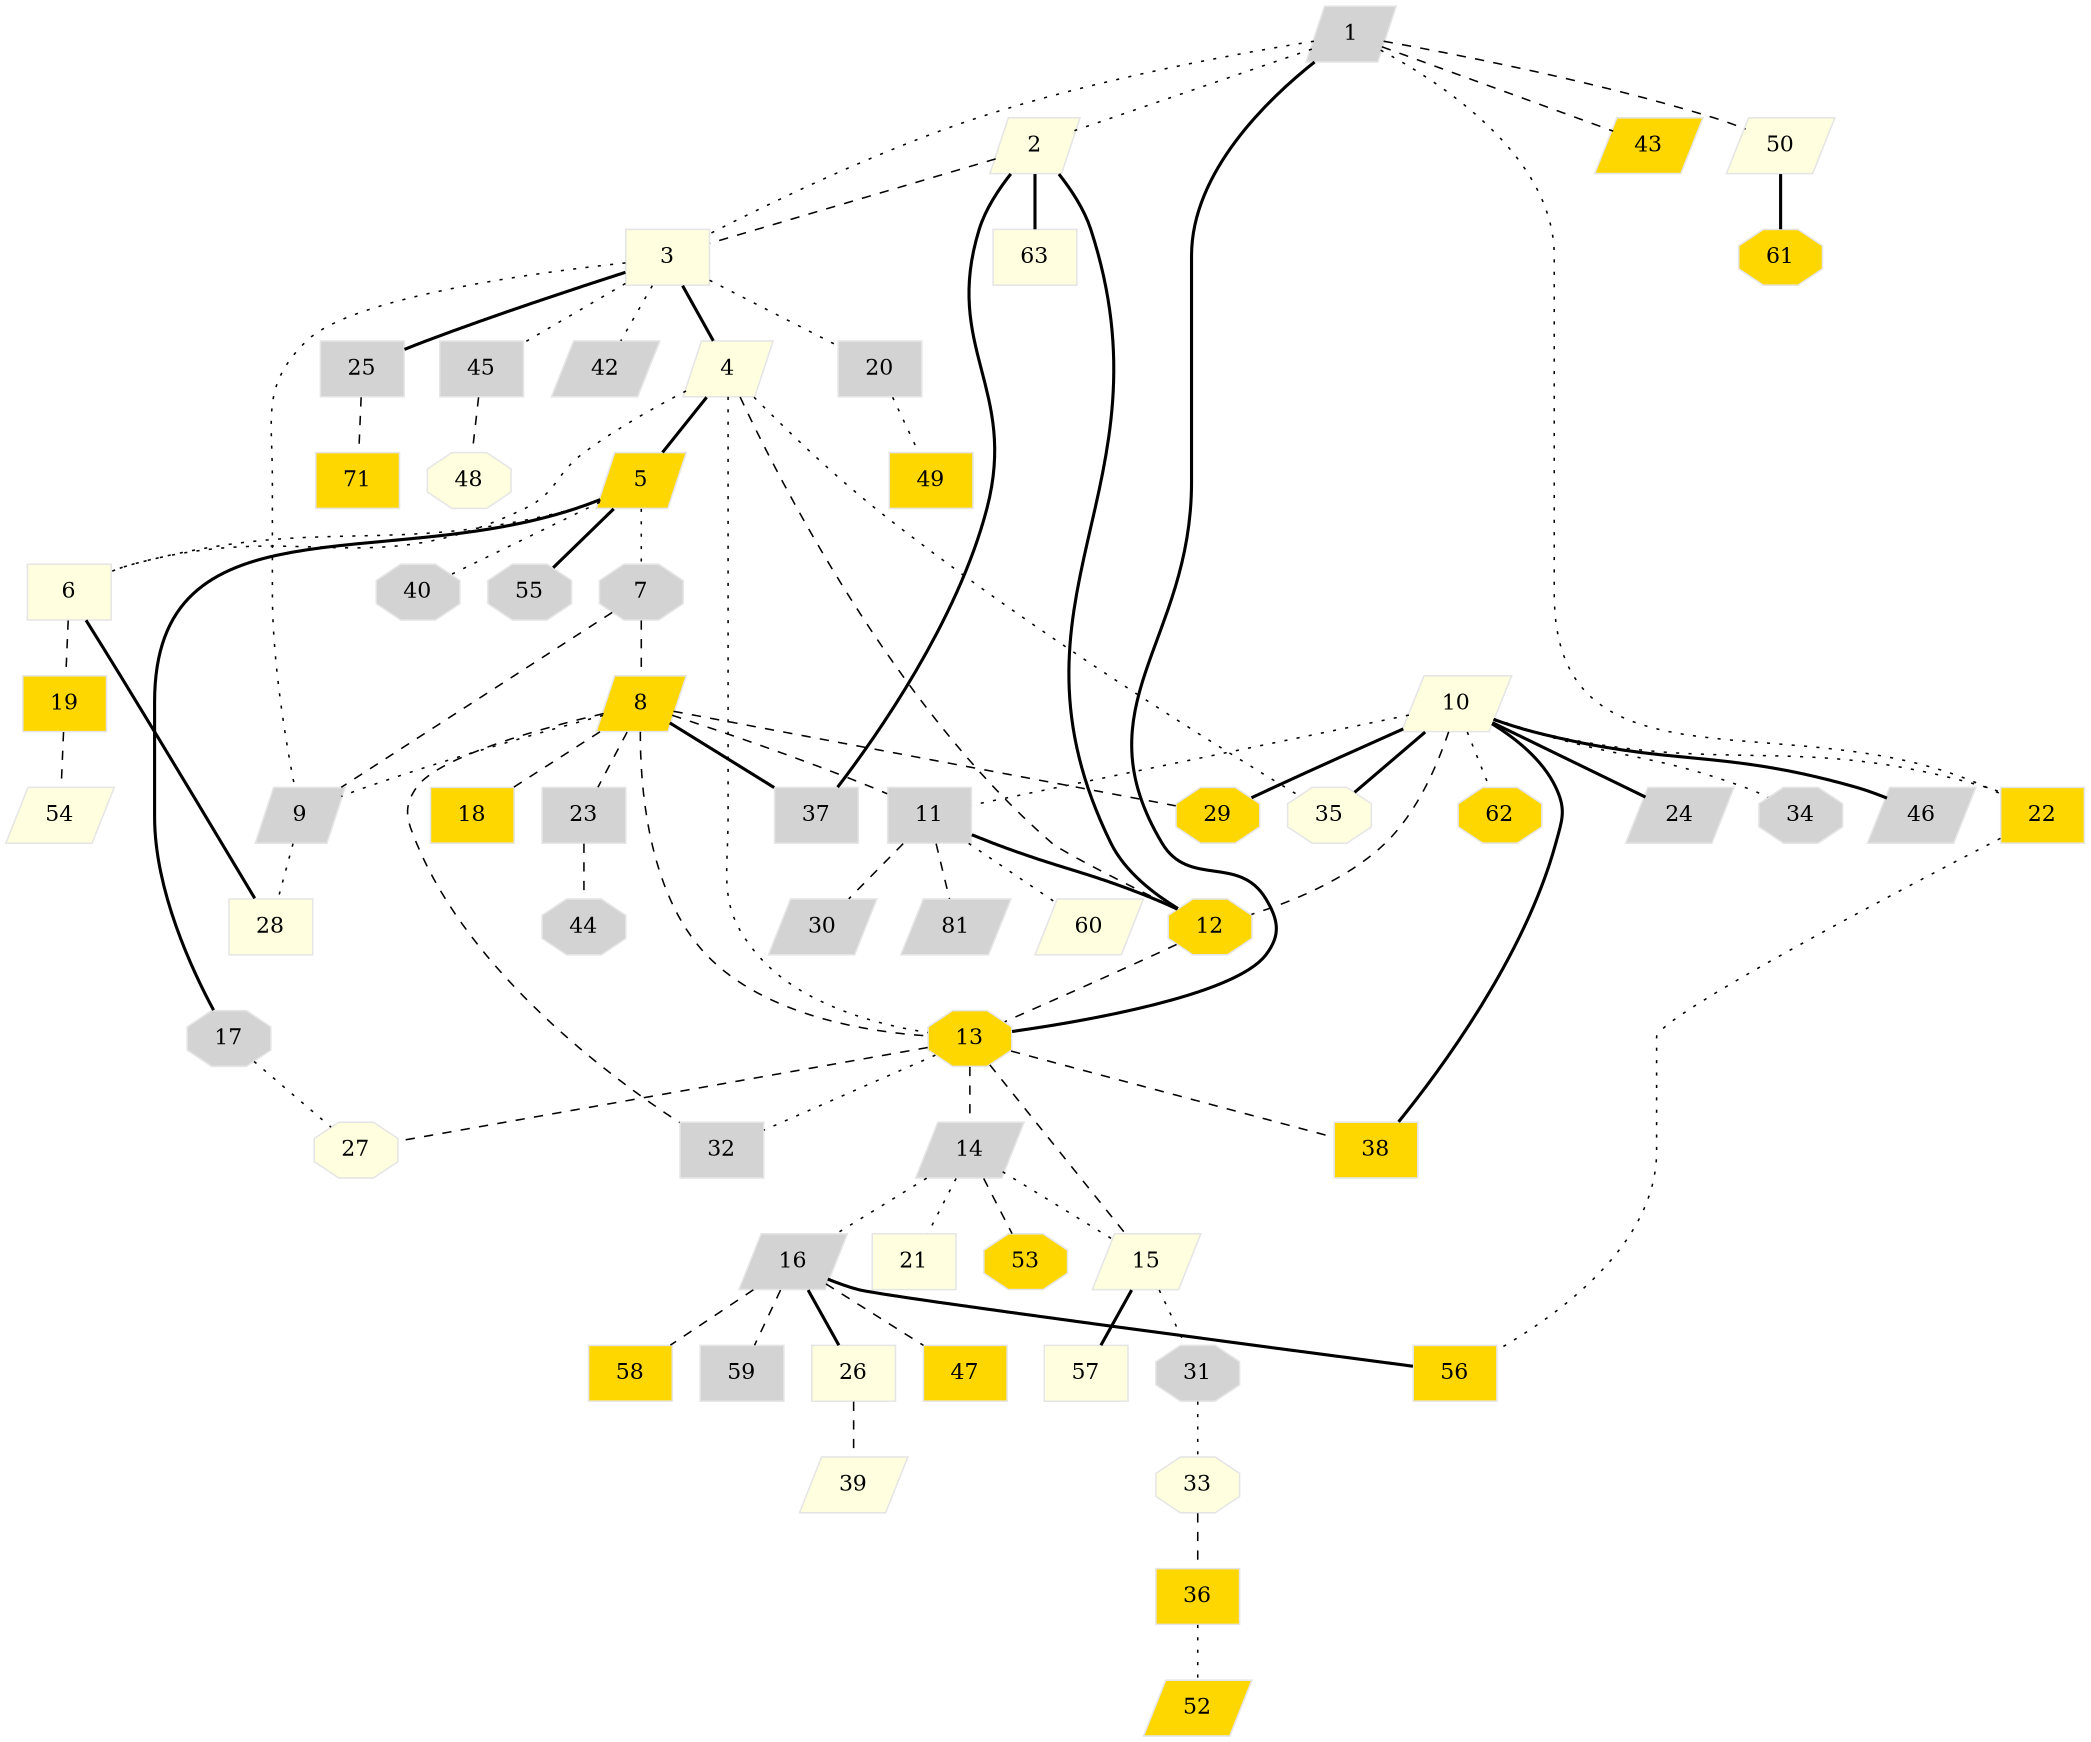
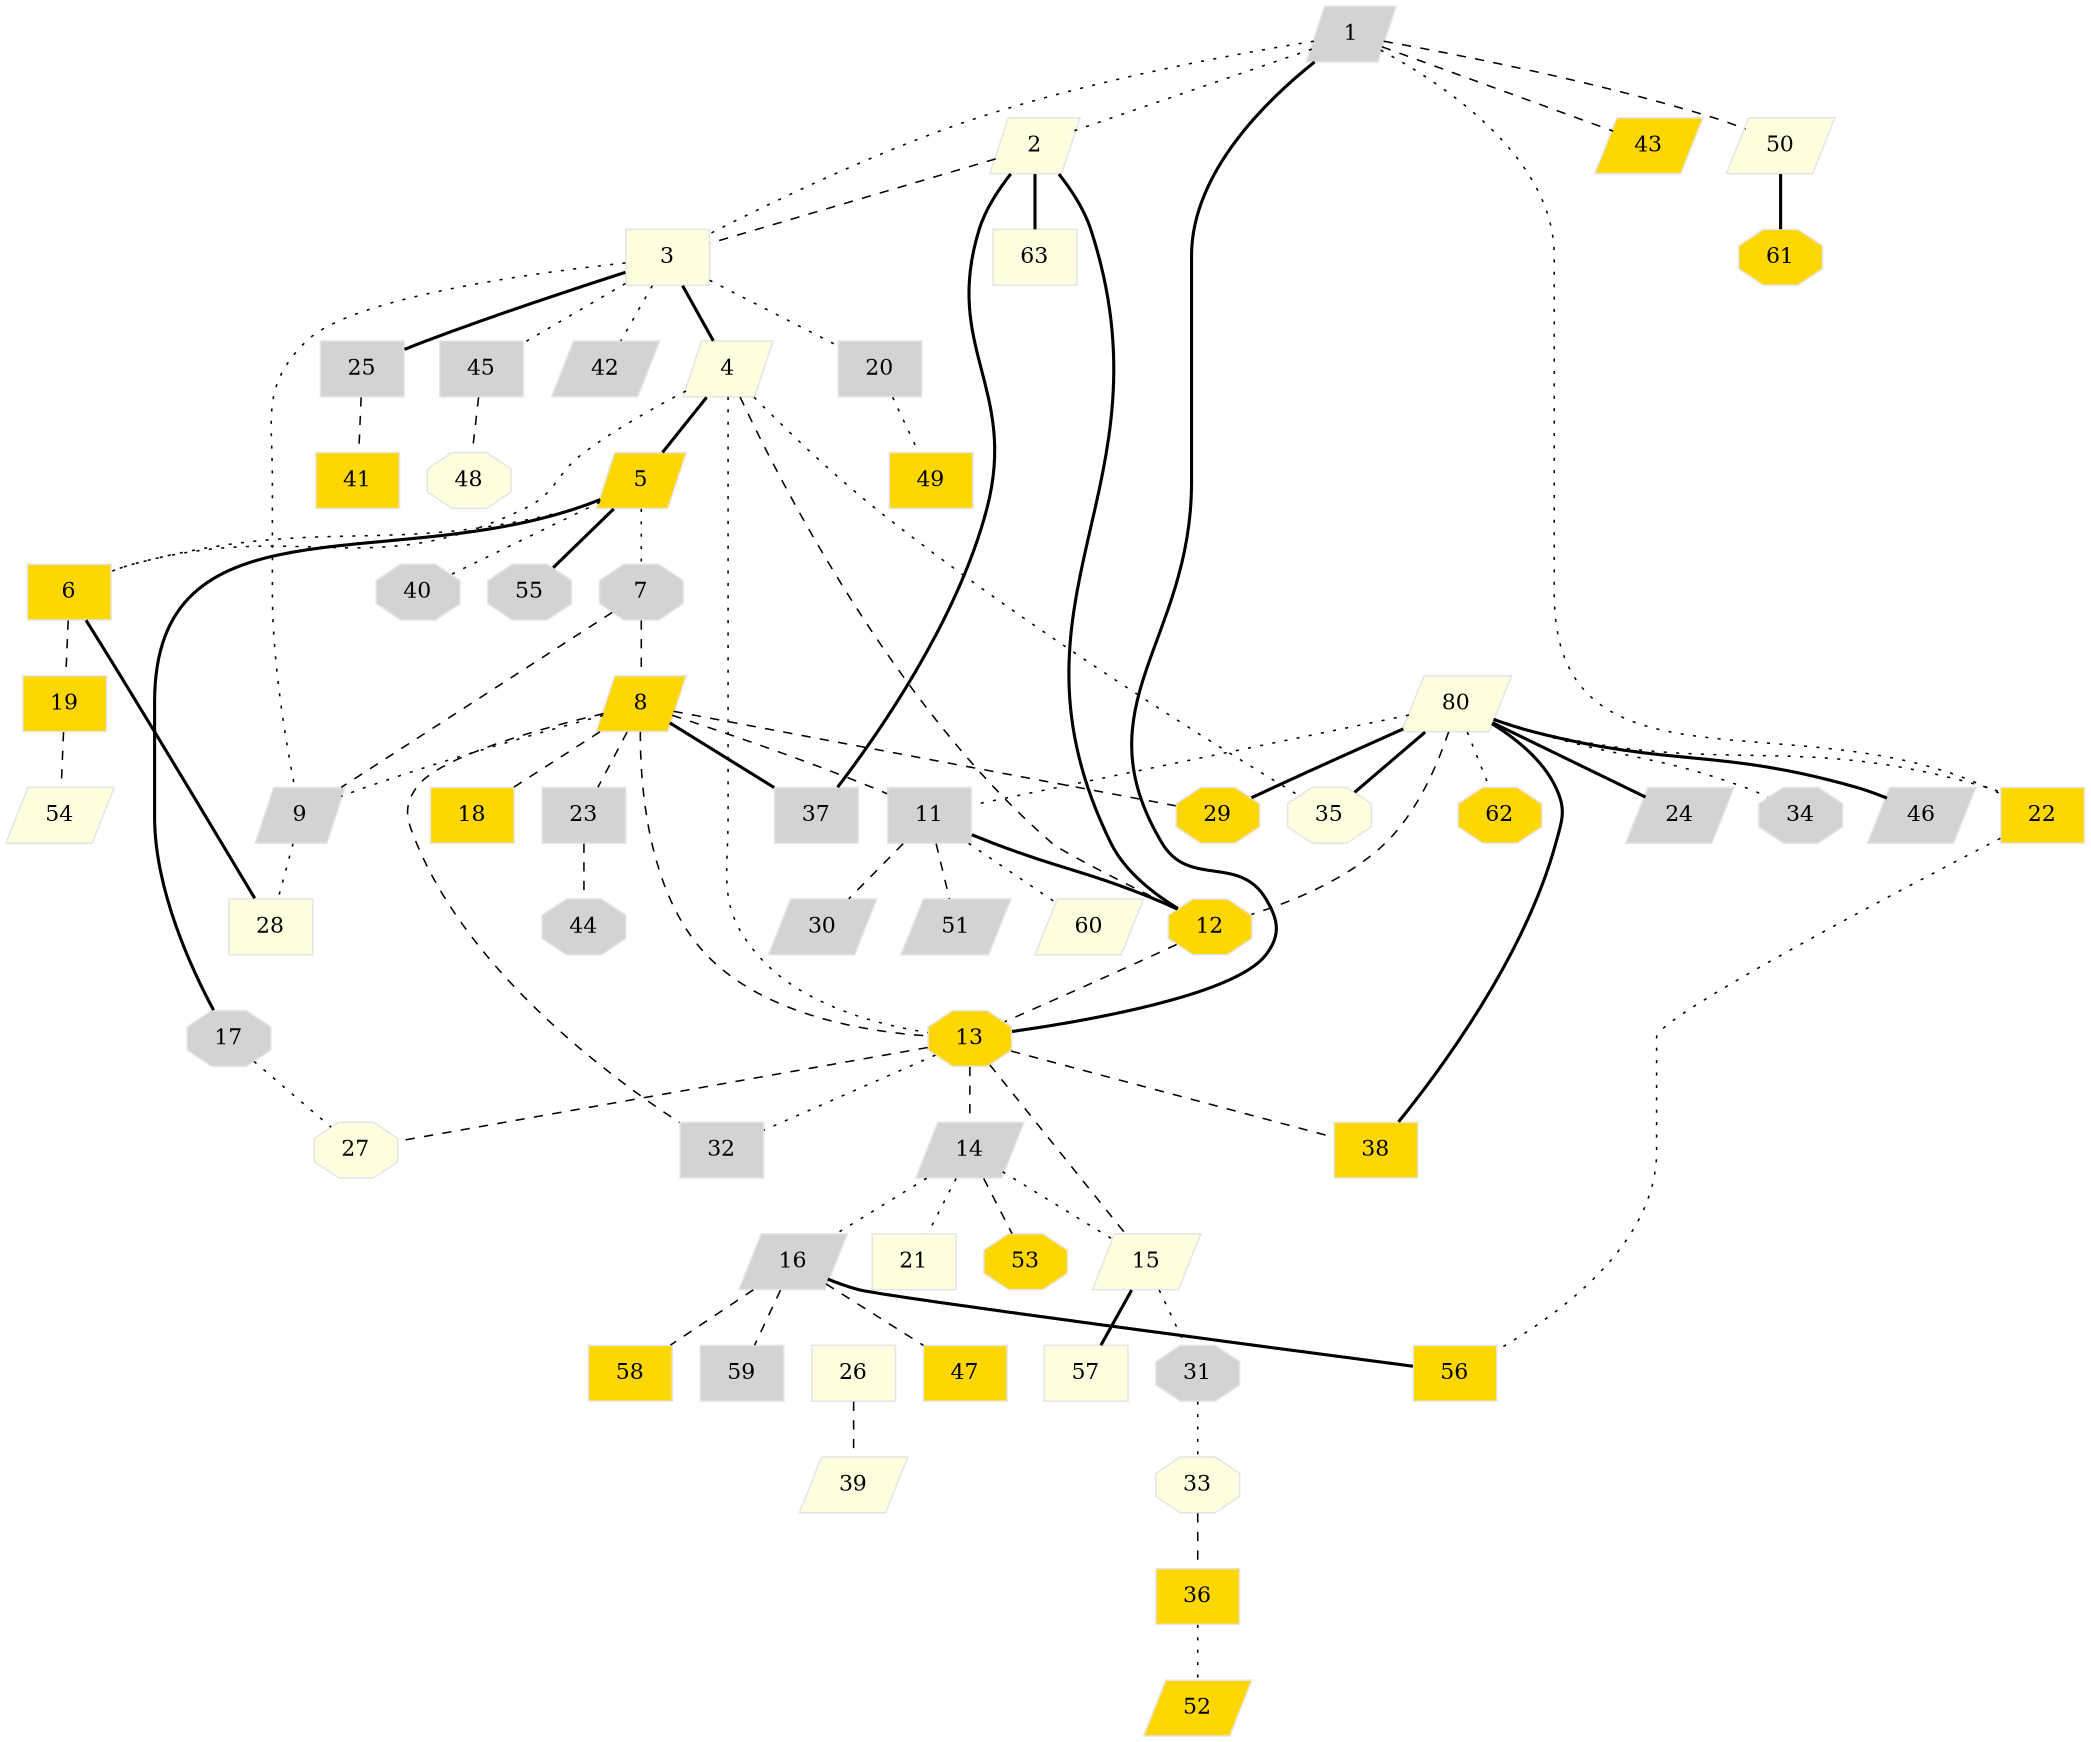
node "71": label "71" -> "41"
node "6": fillcolor lightyellow -> gold
node "10": label "10" -> "80"
node "81": label "81" -> "51"
edge "16" -- "26": removed
